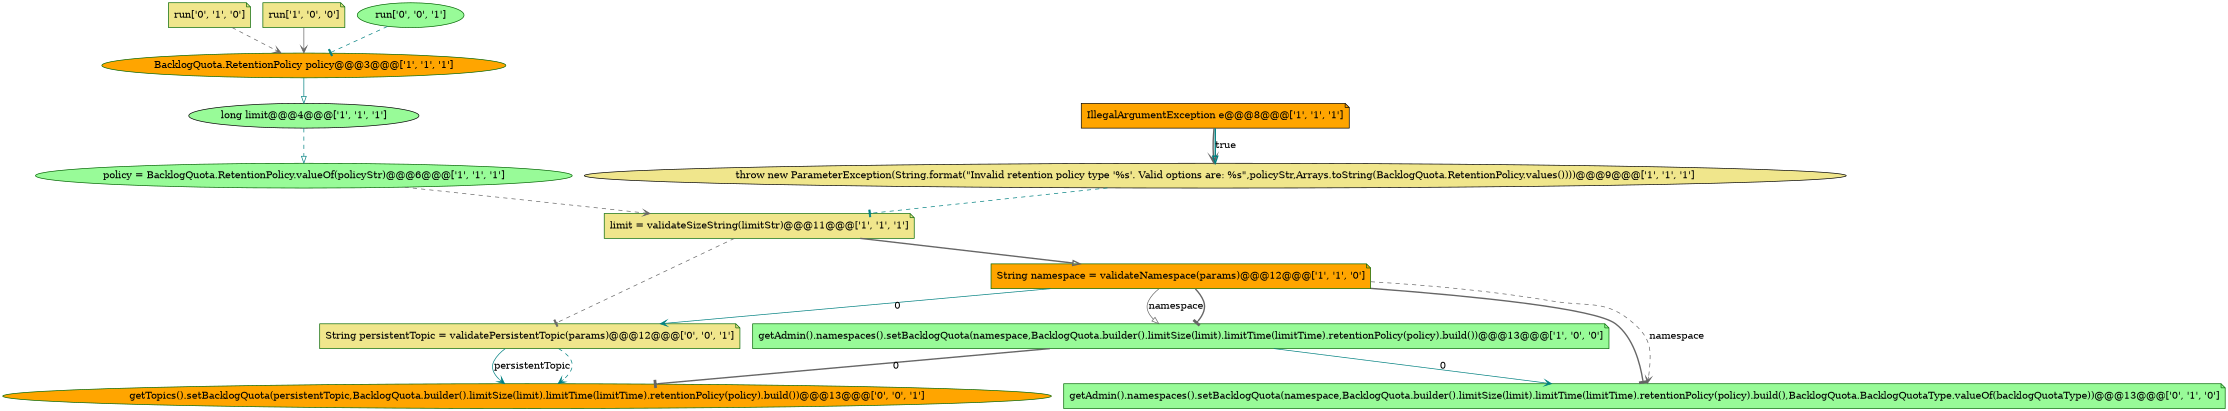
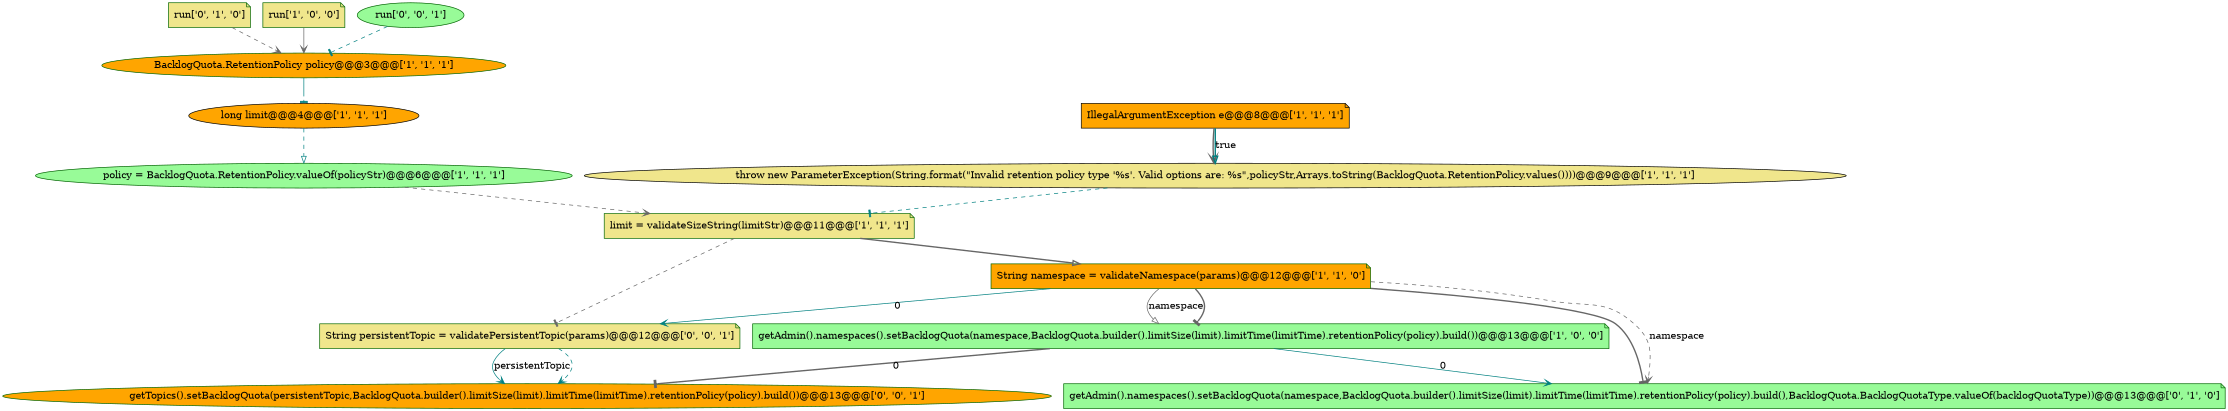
edge "BacklogQuota.RetentionPolicy policy@@@3@@@['1', '1', '1']" -> "long limit@@@4@@@['1', '1', '1']": arrowhead onormal -> tee
node "long limit@@@4@@@['1', '1', '1']": fillcolor palegreen -> orange
